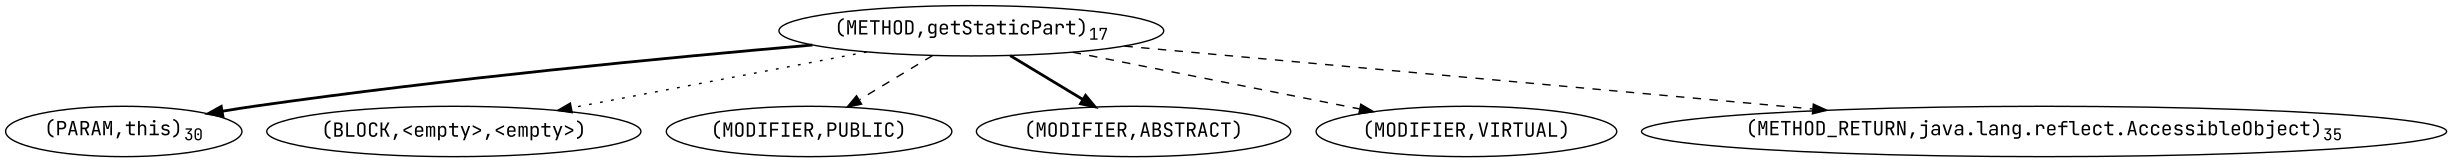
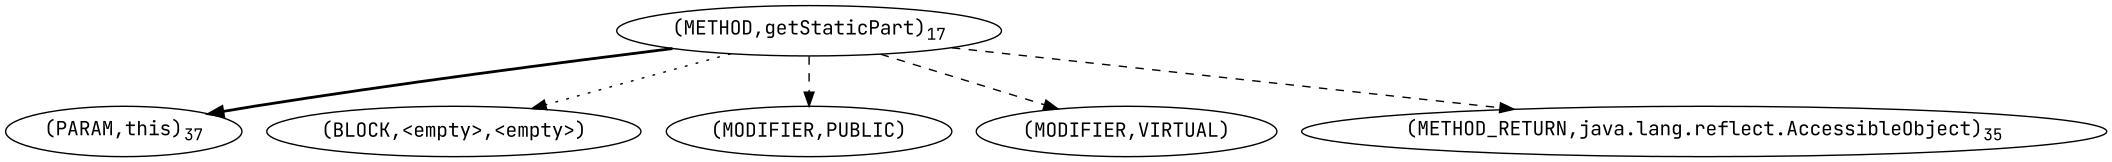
node "(PARAM,this)": text "30" -> "37"
node "(MODIFIER,ABSTRACT)": removed
